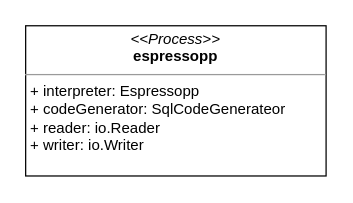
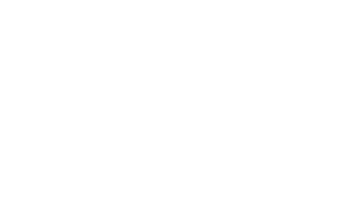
node "<<Process>> espressopp + interpreter: Espressopp + codeGenerator: SqlCodeGenerateor + reader: io.Reader + writer: io.Writer": removed
